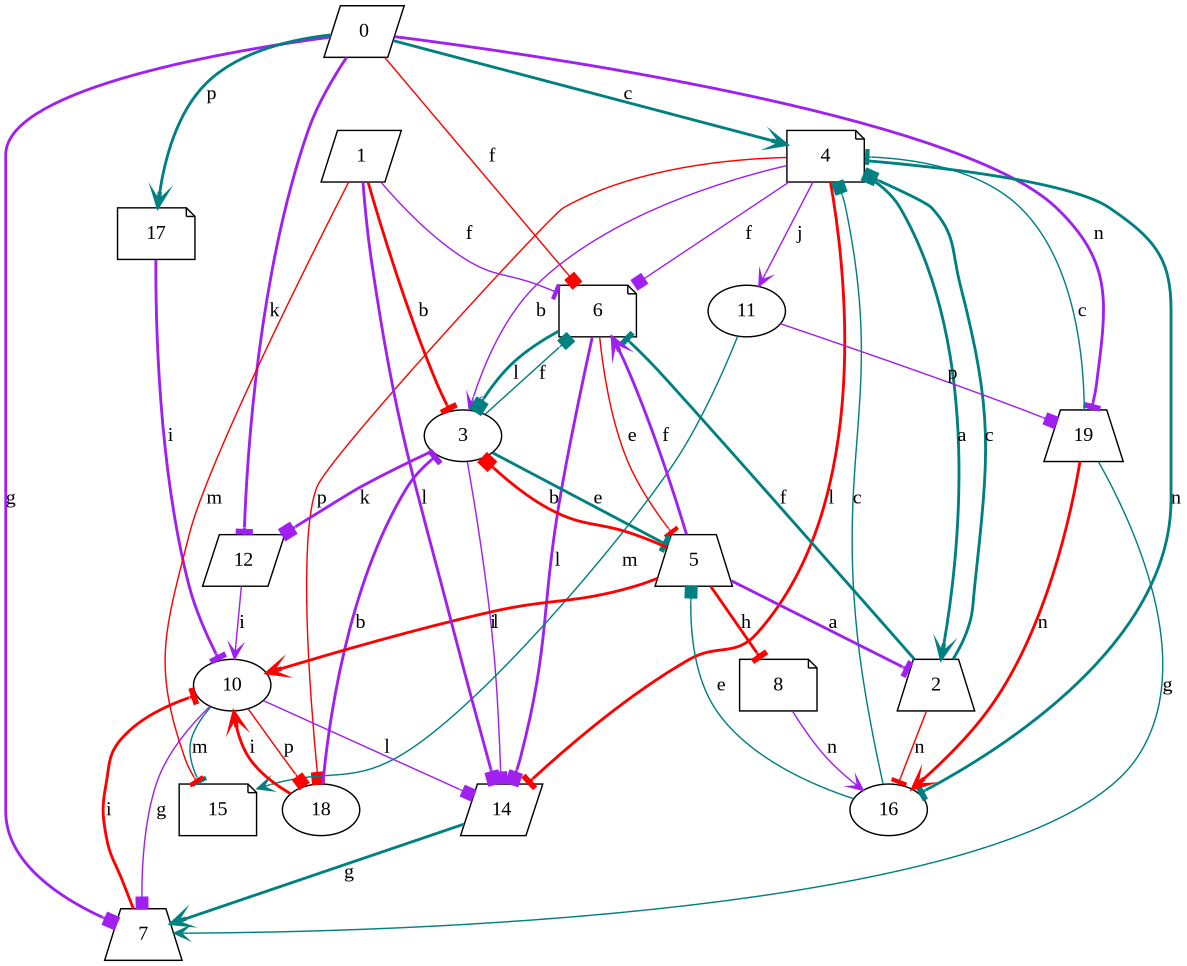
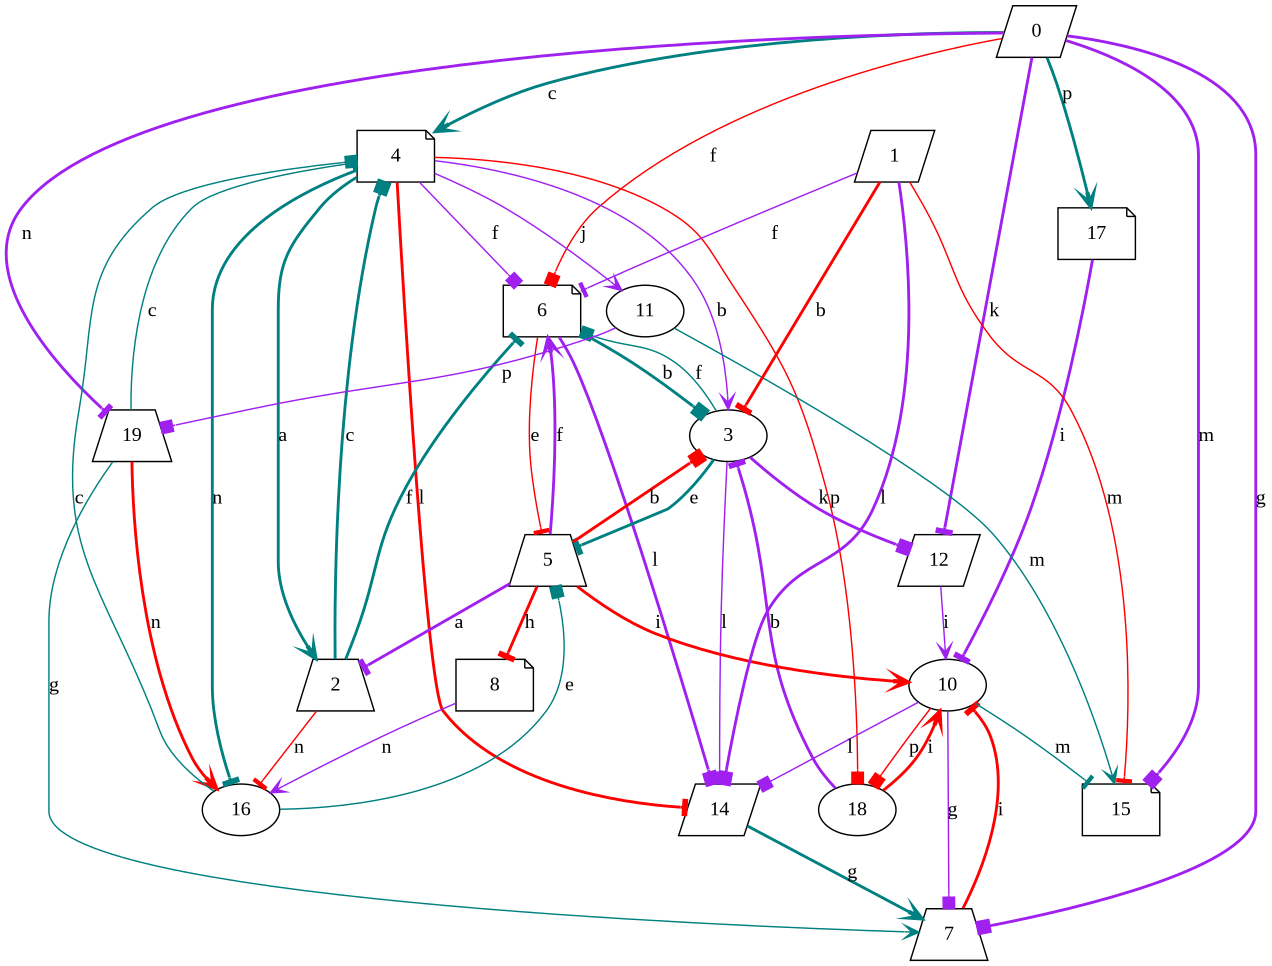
edge "6" -> "3": label "l" -> "b"
edge "0" -> "15": added, label "m"
